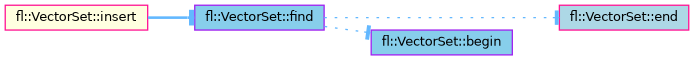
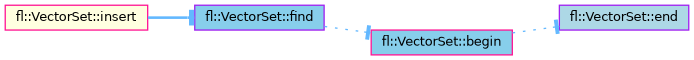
edge "fl::VectorSet::find" -> "fl::VectorSet::end": now "fl::VectorSet::begin" -> "fl::VectorSet::end"
node "fl::VectorSet::end": color deeppink -> purple
node "fl::VectorSet::begin": color purple -> deeppink
